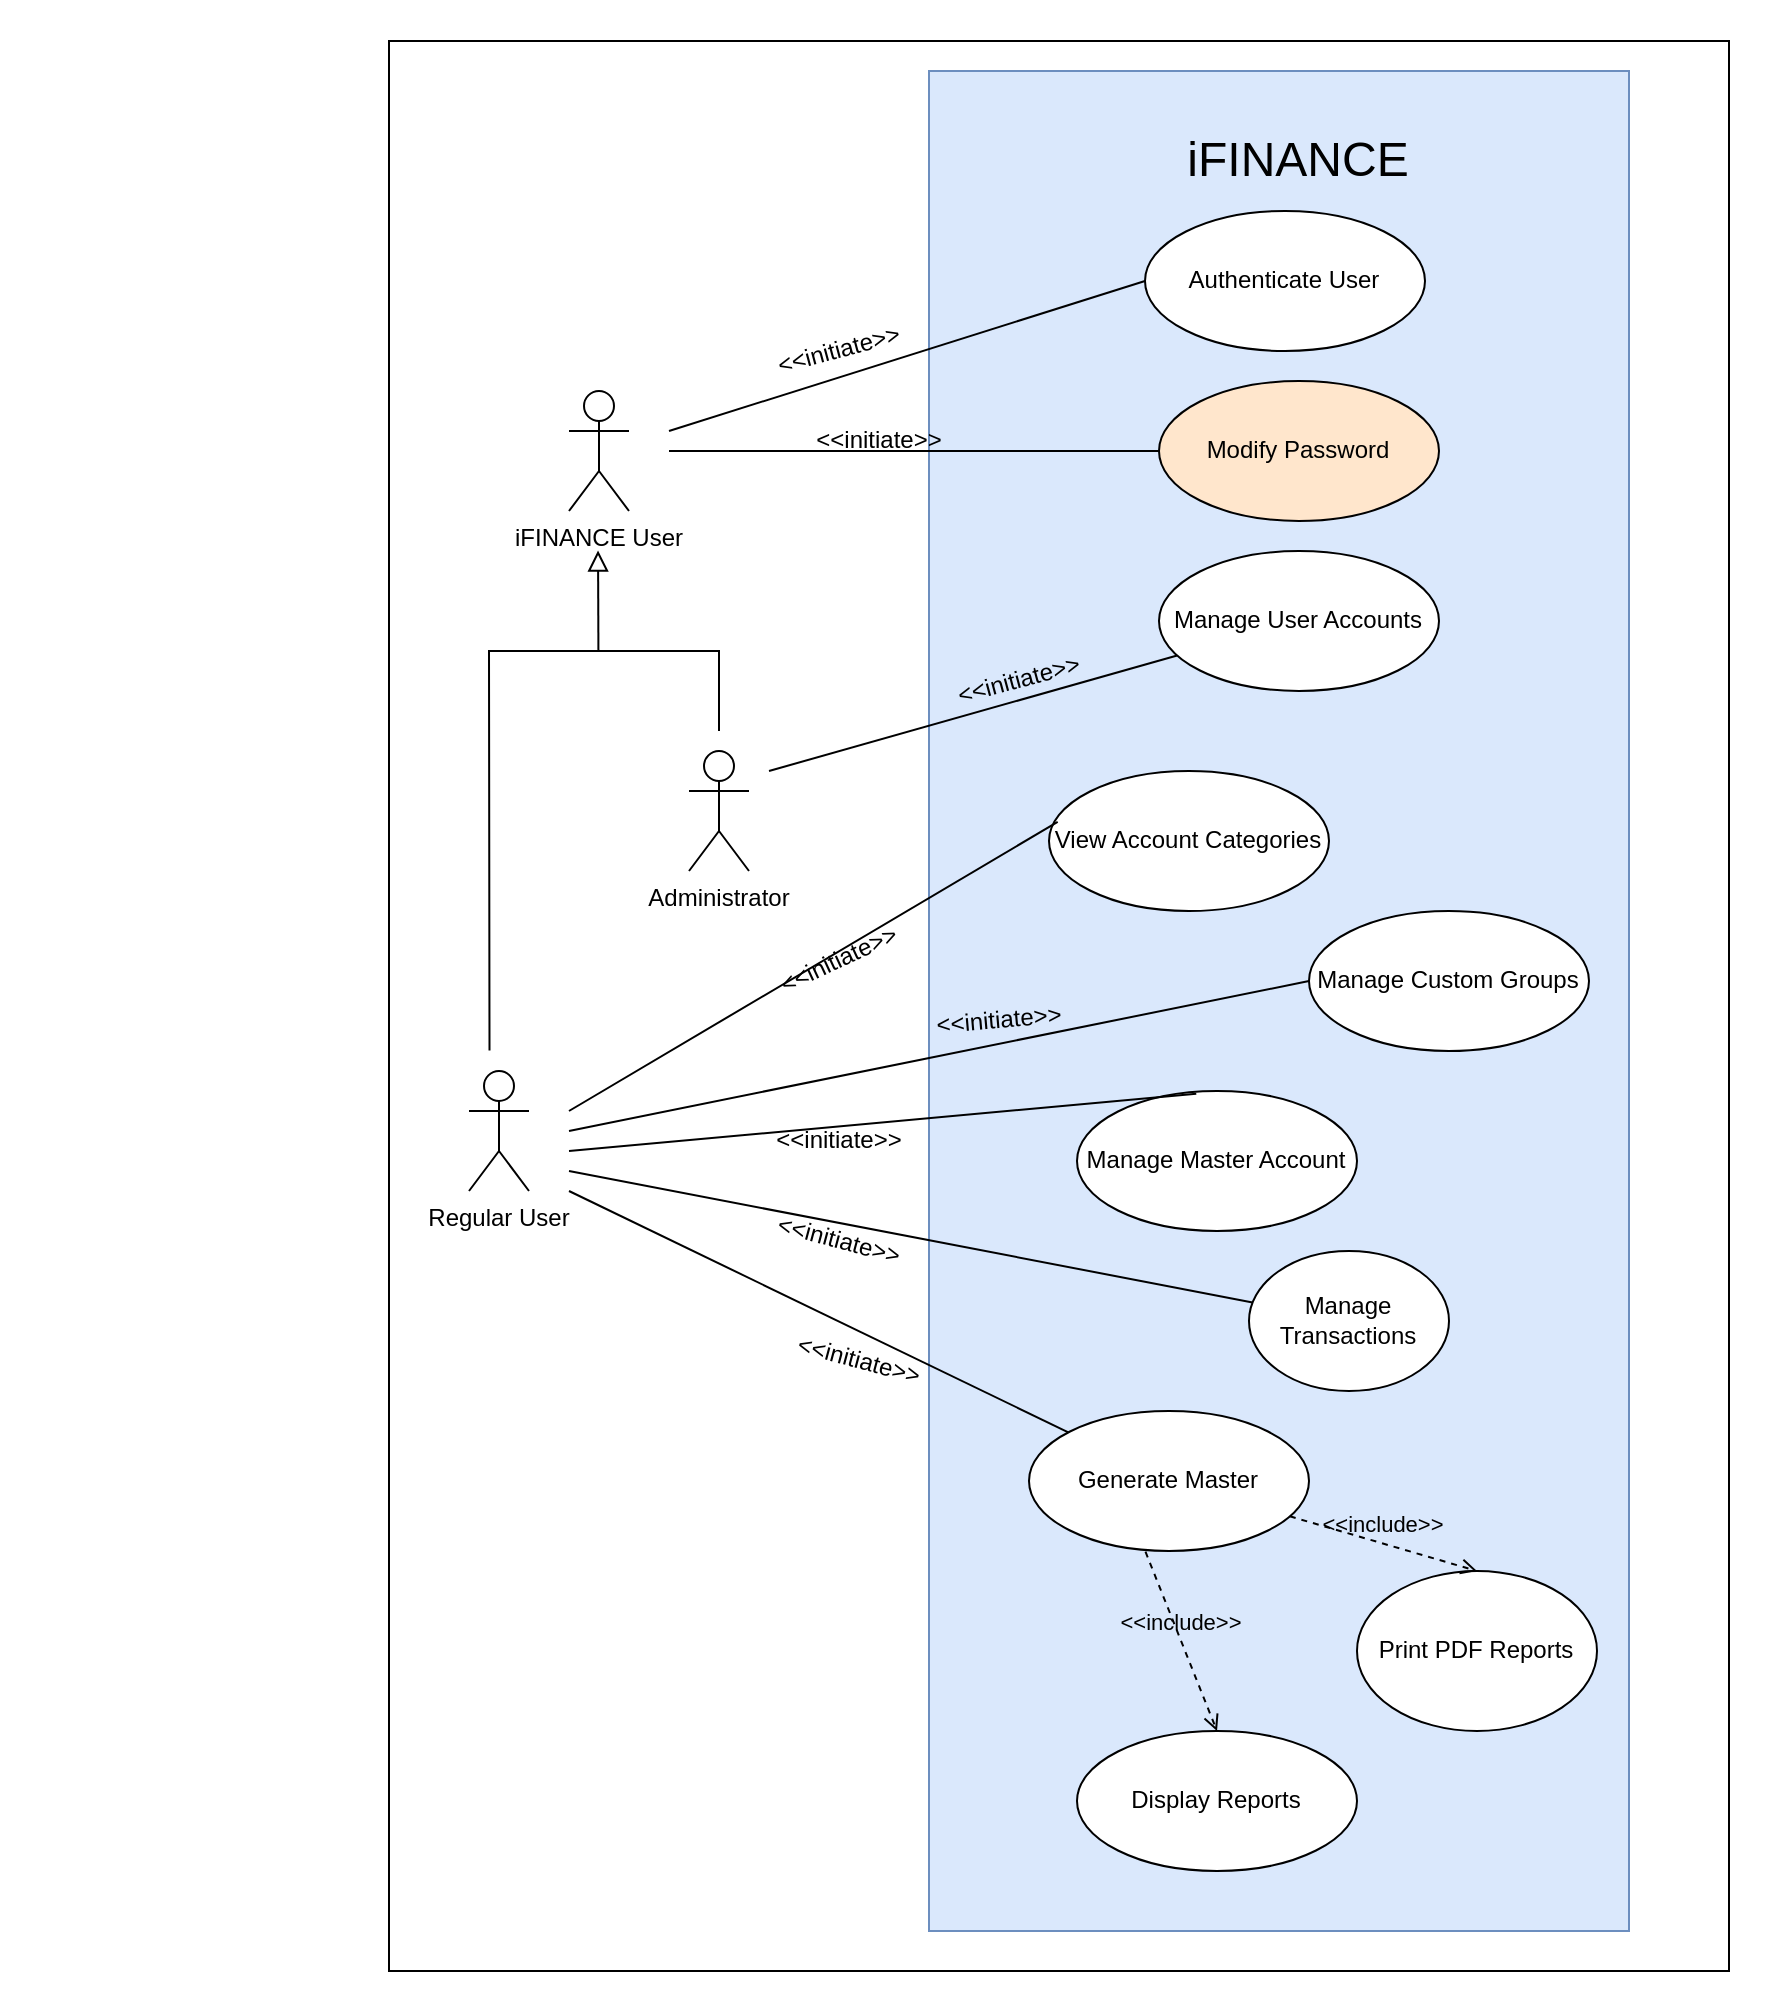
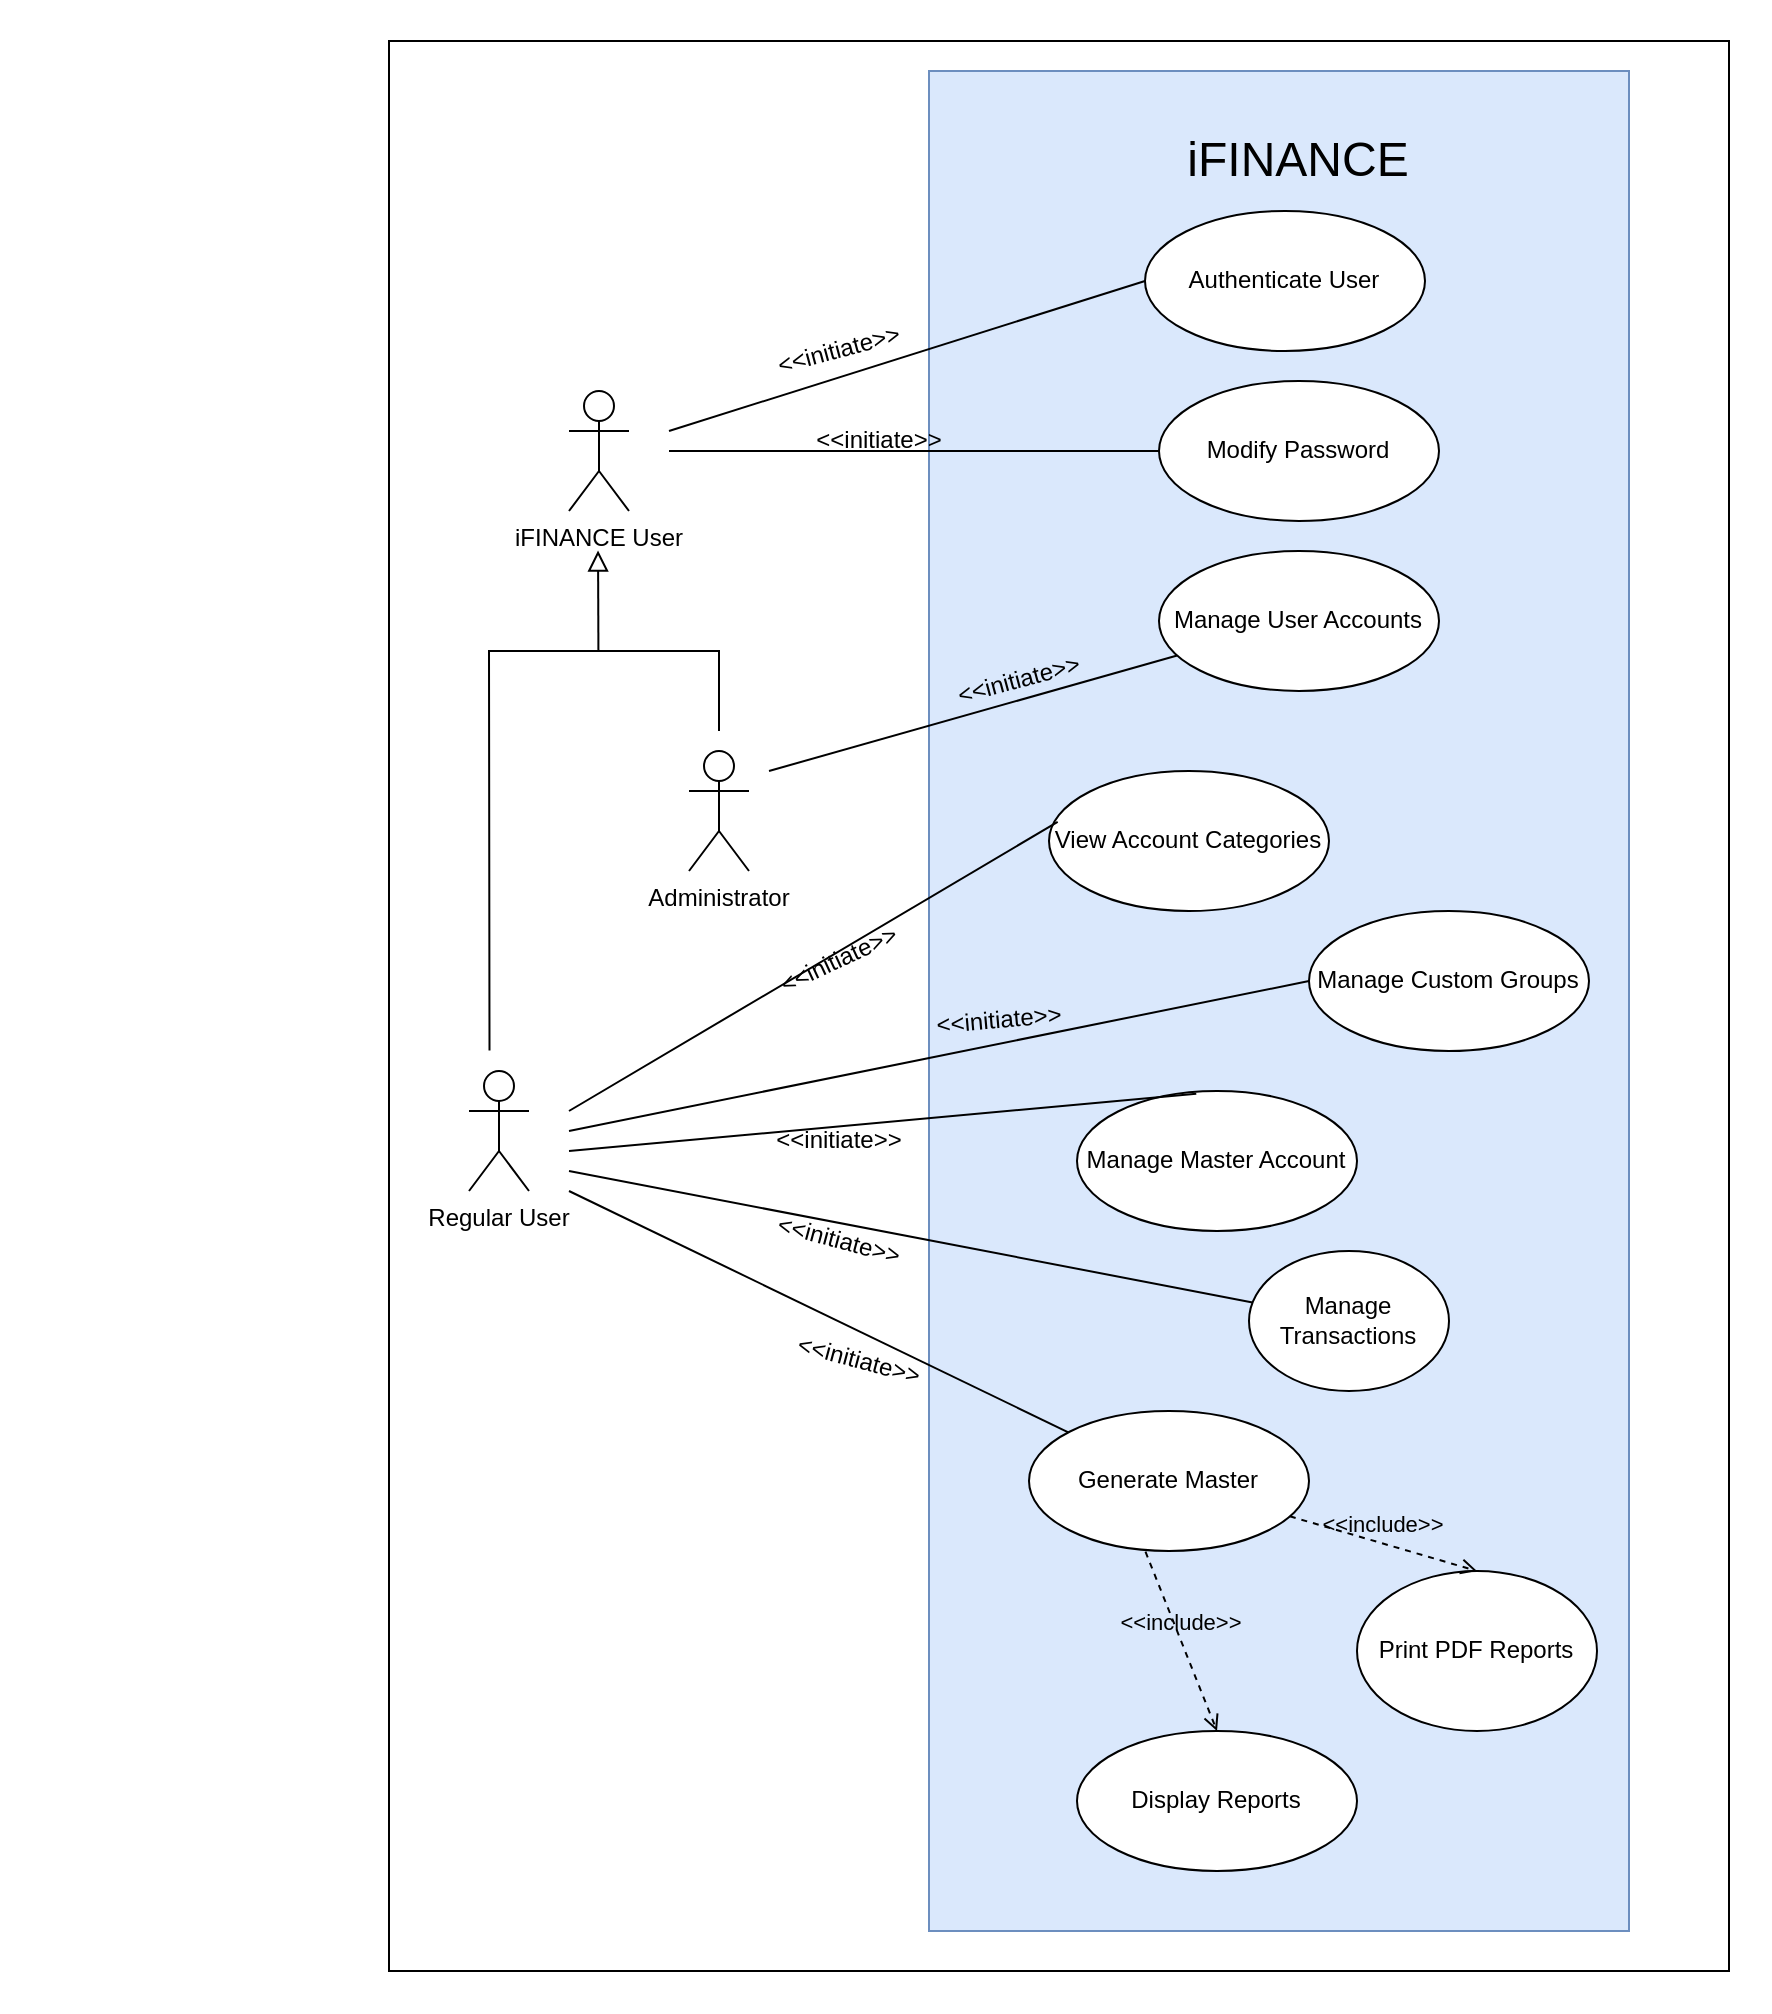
node "Modify Password": fillcolor #ffe6cc -> #ffffff
